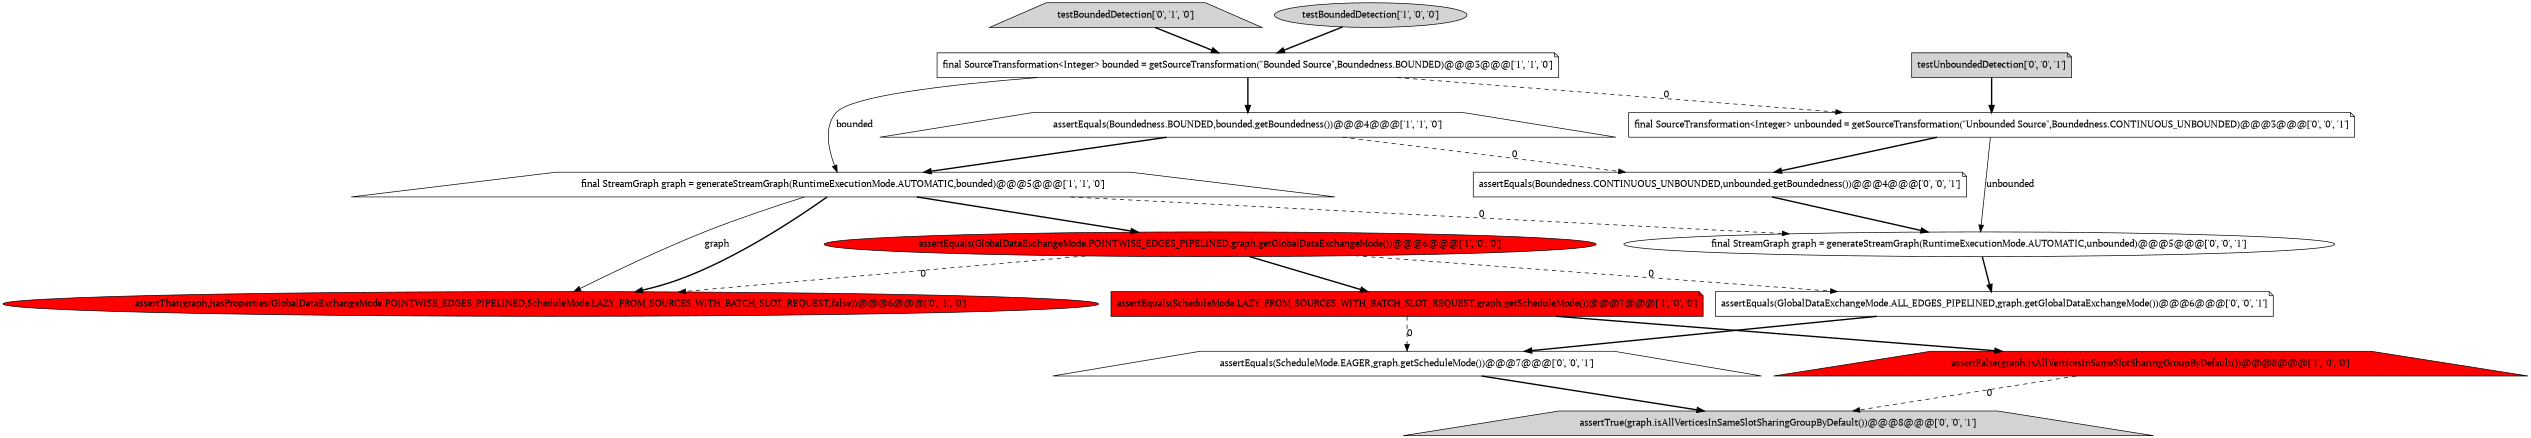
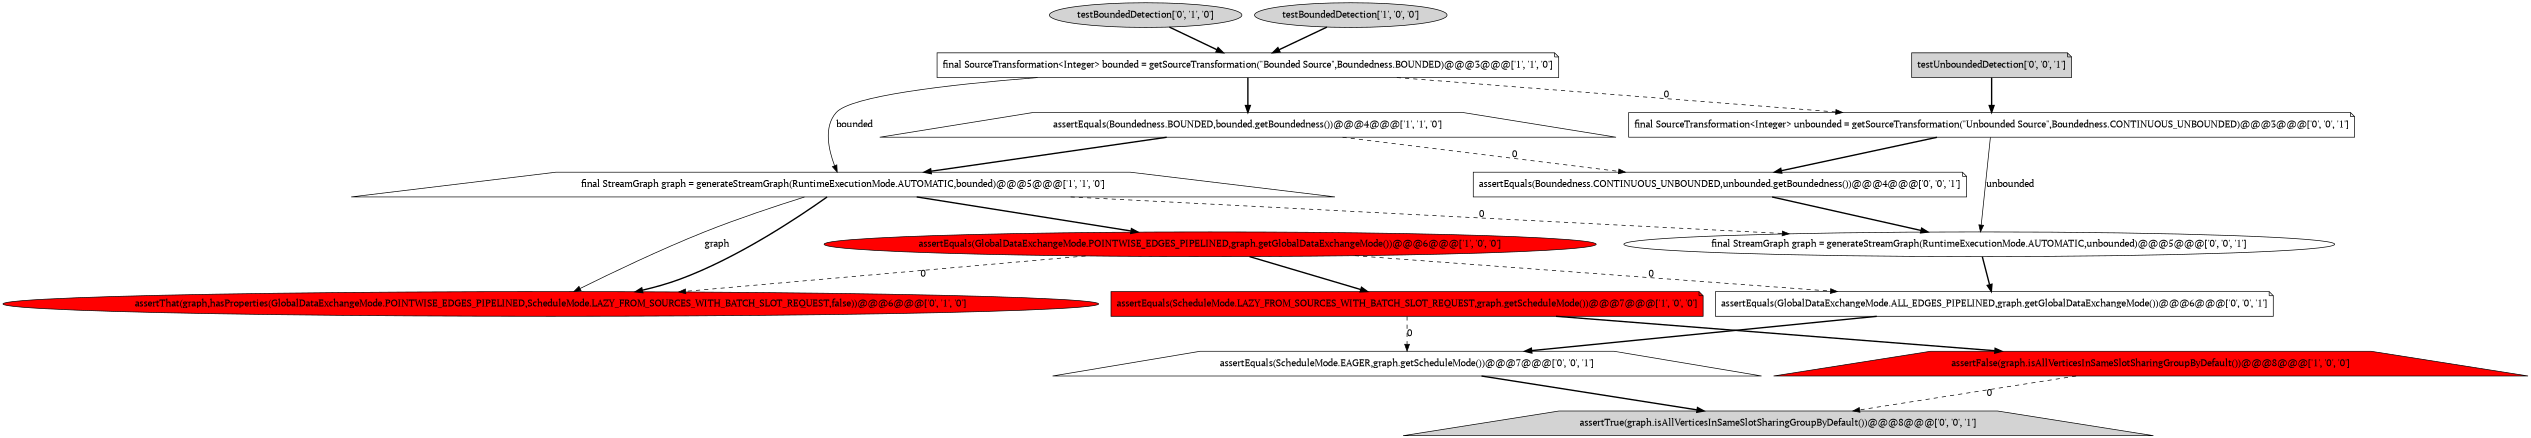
node "testBoundedDetection['0', '1', '0']": shape trapezium -> ellipse
